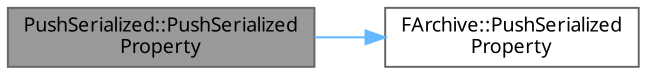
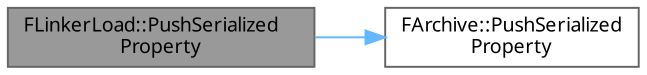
node "PushSerialized::PushSerialized Property": label "PushSerialized::PushSerialized Property" -> "FLinkerLoad::PushSerialized Property"
